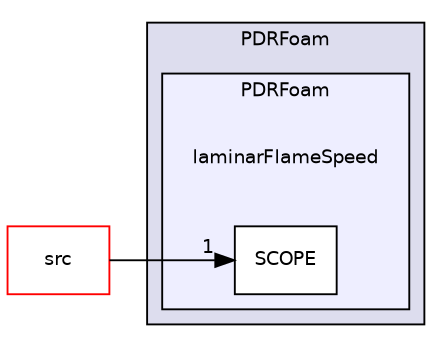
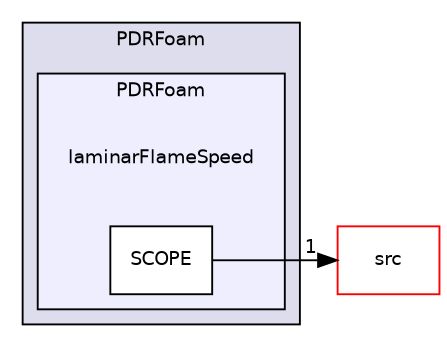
edge "src" -> "SCOPE": reversed
